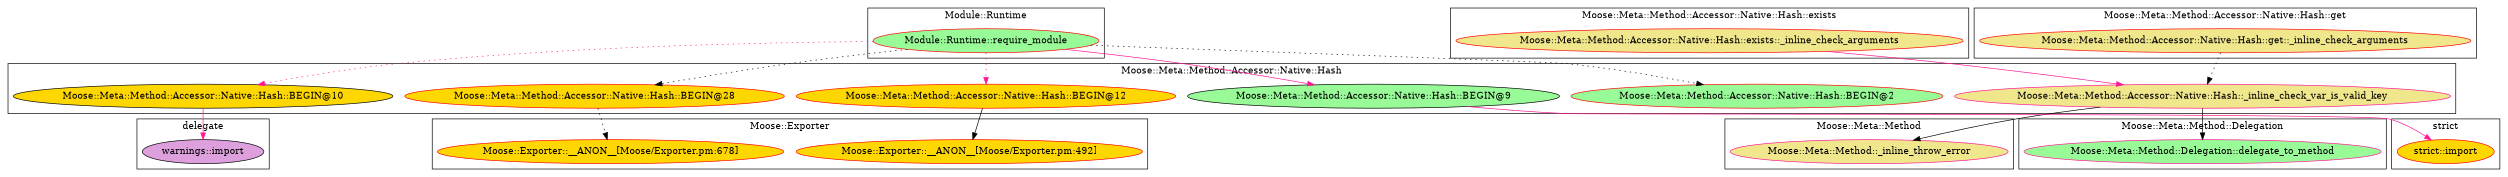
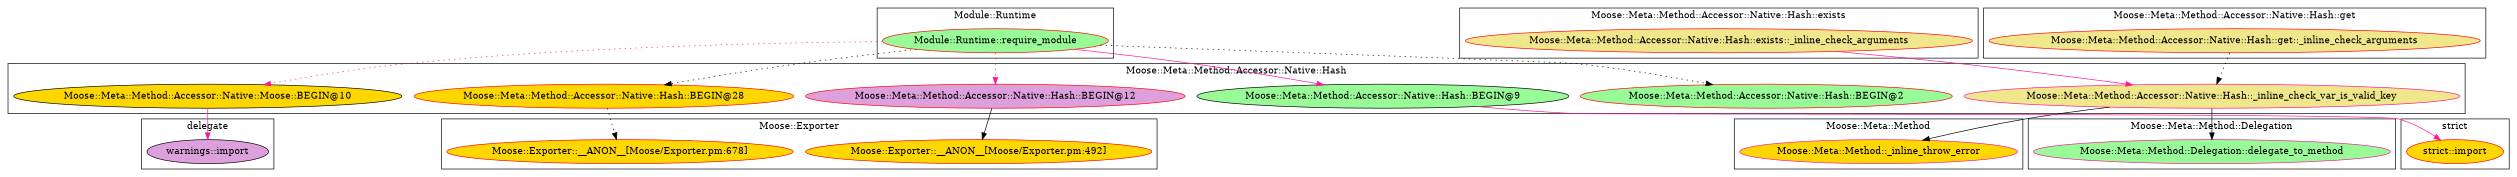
node "Moose::Meta::Method::Accessor::Native::Hash::BEGIN@10": label "Moose::Meta::Method::Accessor::Native::Hash::BEGIN@10" -> "Moose::Meta::Method::Accessor::Native::Moose::BEGIN@10"
node "Moose::Meta::Method::Accessor::Native::Hash::BEGIN@12": fillcolor gold -> plum
node "Moose::Meta::Method::_inline_throw_error": fillcolor khaki -> gold
